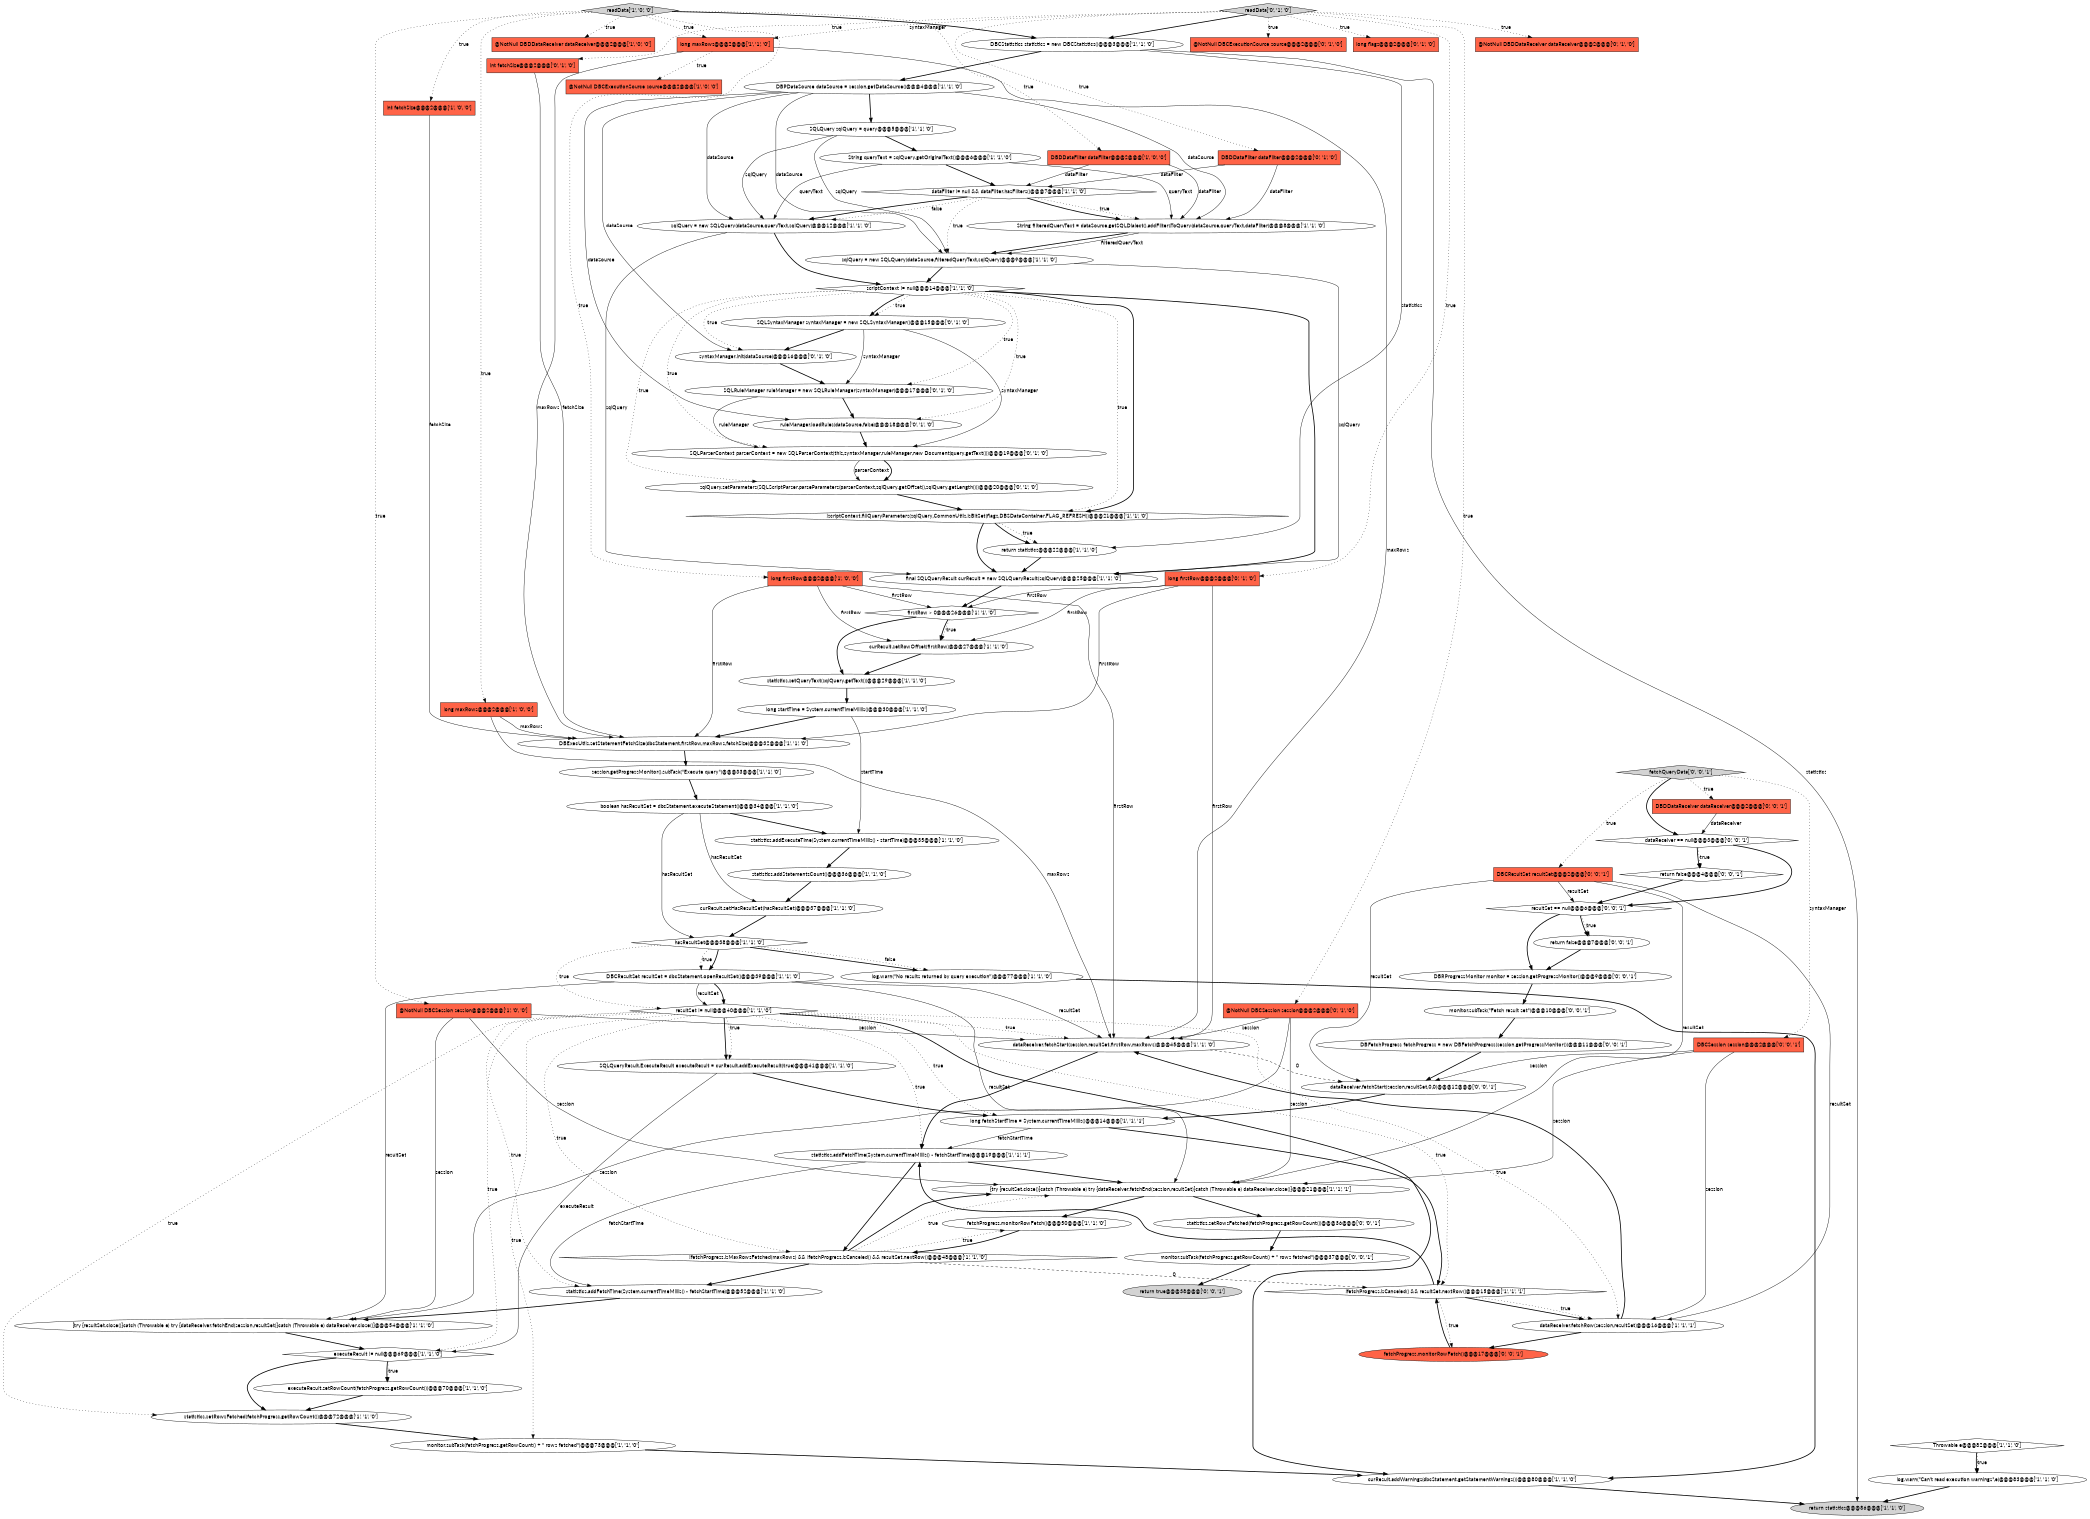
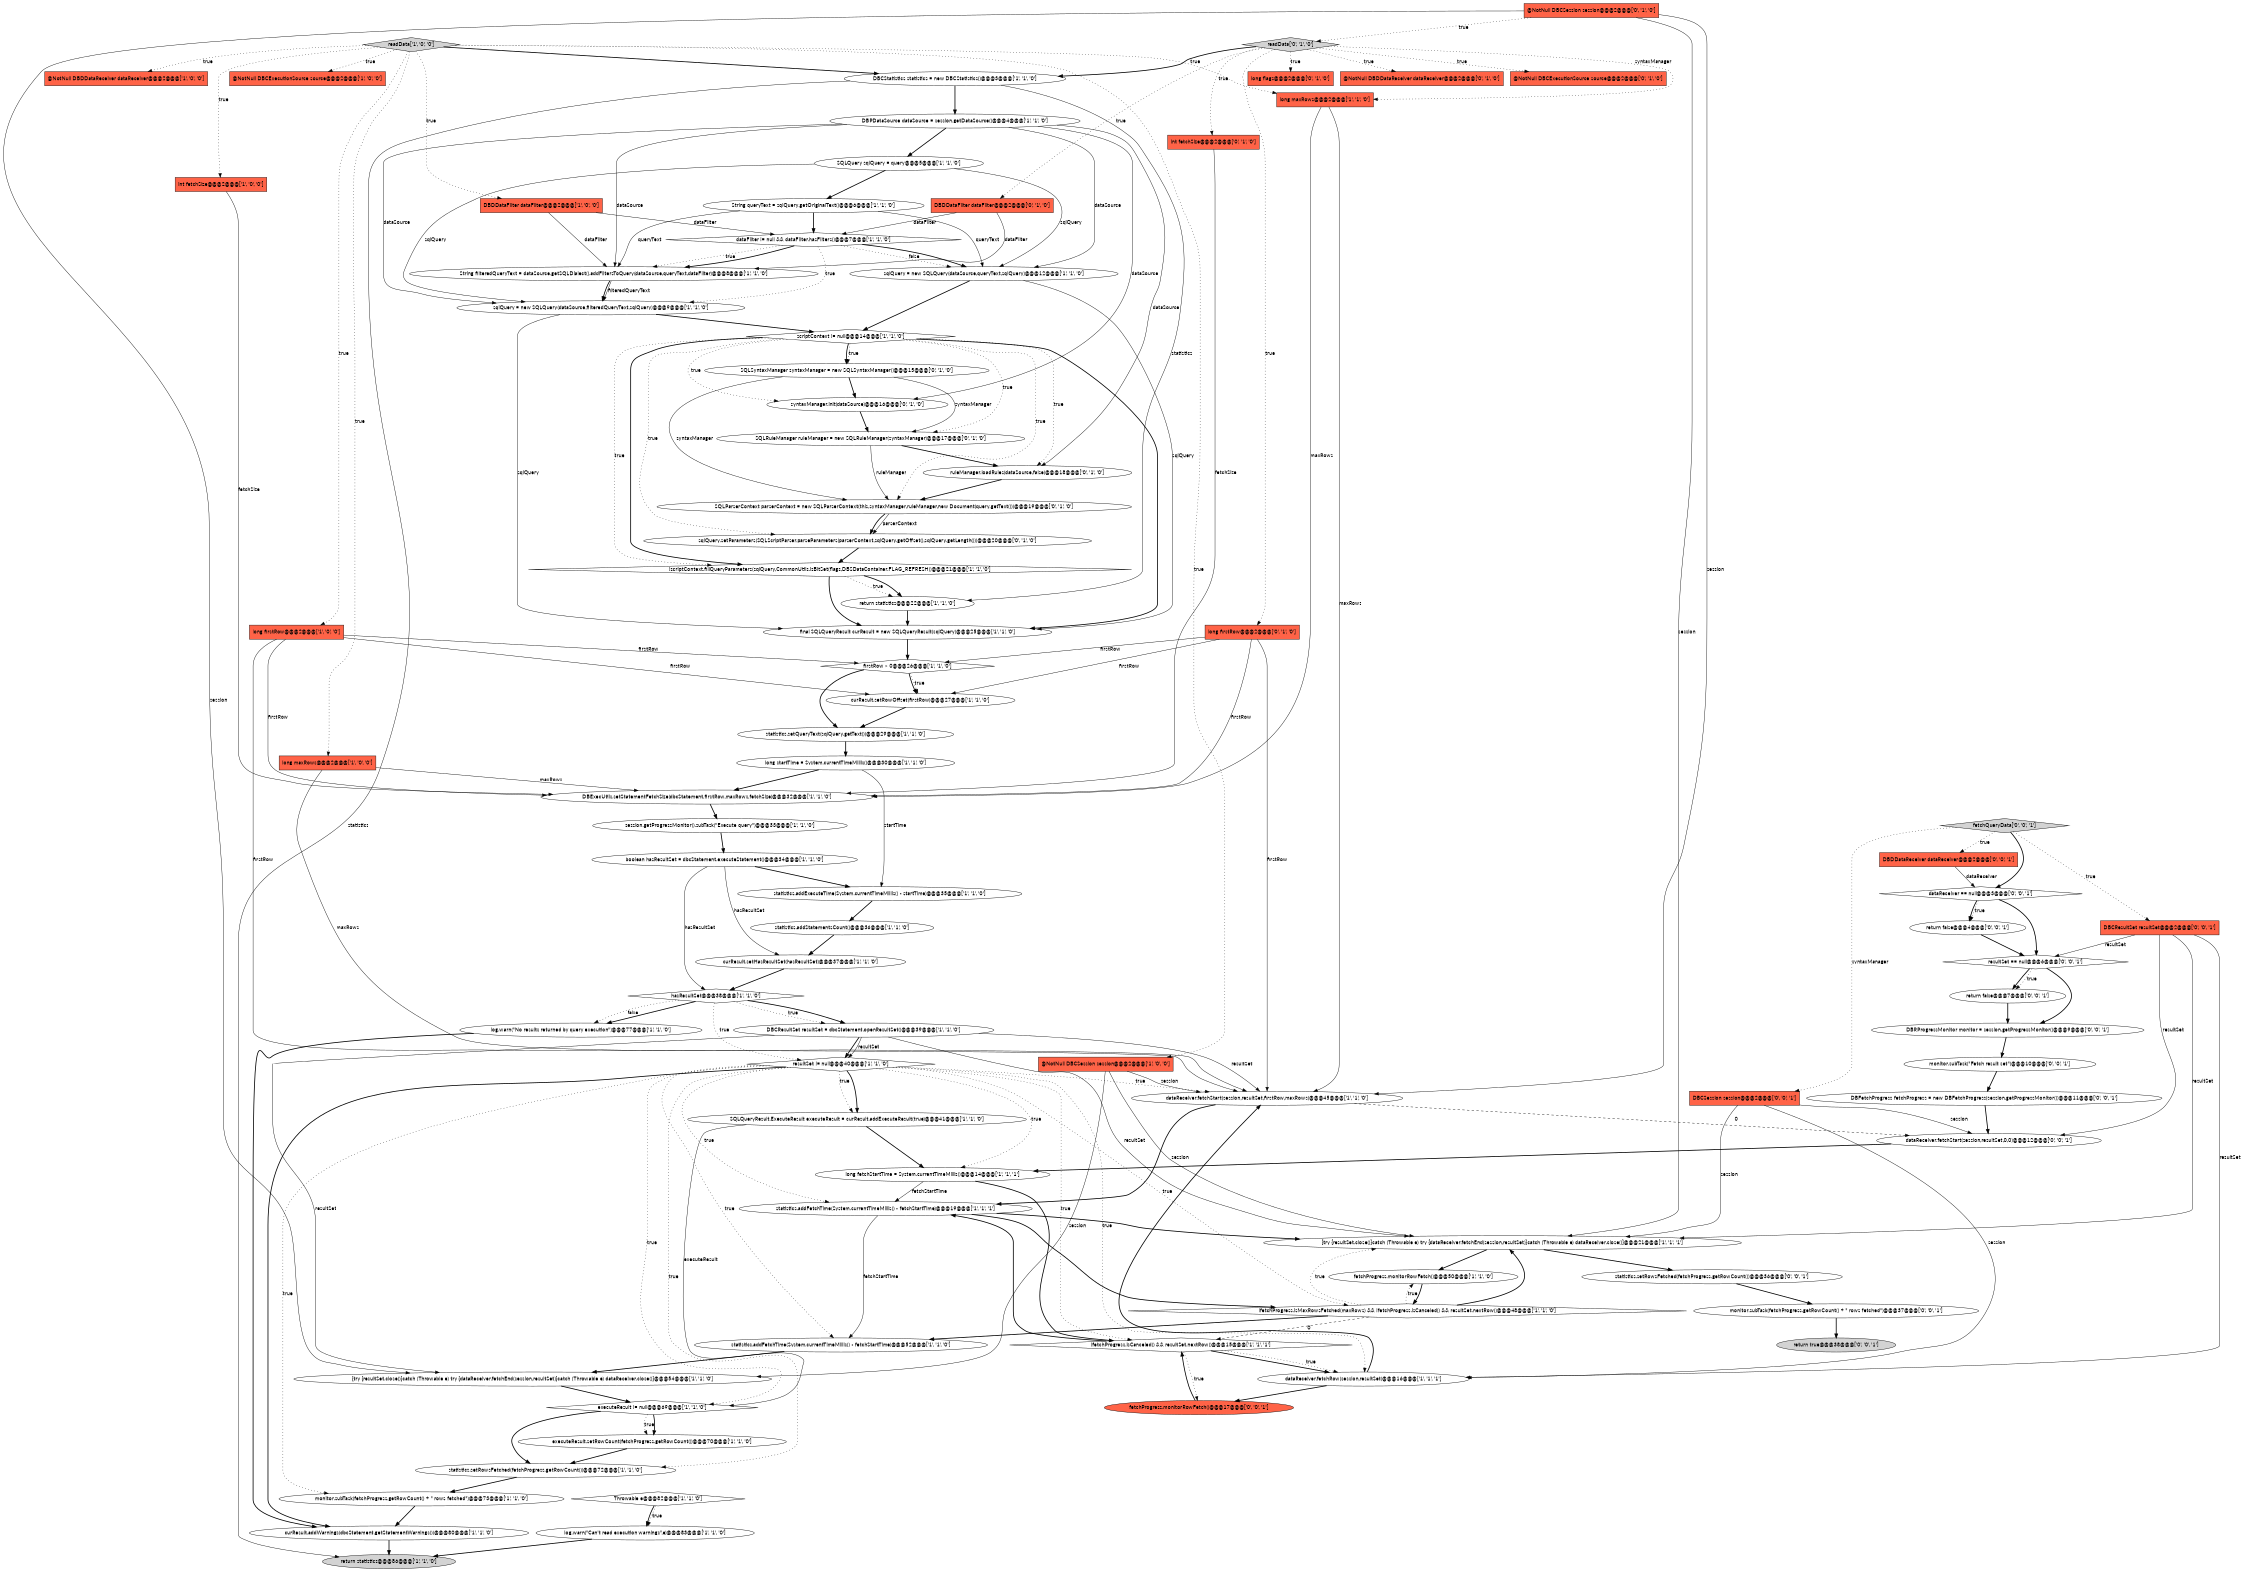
edge "long maxRows@@@2@@@['1', '1', '0']" -> "@NotNull DBCExecutionSource source@@@2@@@['1', '0', '0']": now "readData['1', '0', '0']" -> "@NotNull DBCExecutionSource source@@@2@@@['1', '0', '0']"
edge "readData['0', '1', '0']" -> "@NotNull DBCSession session@@@2@@@['0', '1', '0']": reversed
node "return false@@@4@@@['0', '0', '1']": shape diamond -> ellipse
